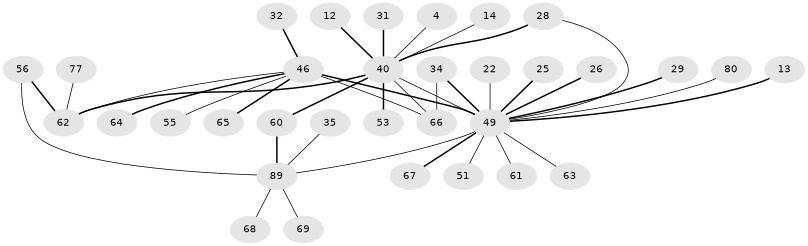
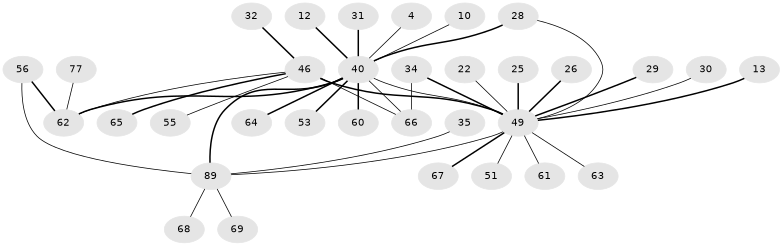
node "14": label "14" -> "10"
node "80": label "80" -> "30"
edge "46" -- "64": now "40" -- "64"
edge "60" -- "89": now "40" -- "89"
